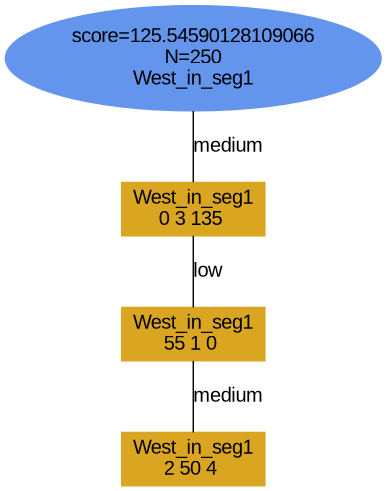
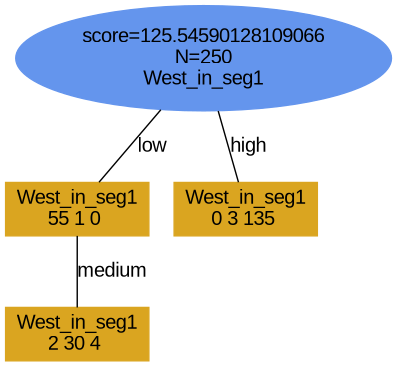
edge "score=125.54590128109066 N=250 West_in_seg1" -- "West_in_seg1 0 3 135": label "medium" -> "high"
edge "West_in_seg1 0 3 135" -- "West_in_seg1 55 1 0": now "score=125.54590128109066 N=250 West_in_seg1" -- "West_in_seg1 55 1 0"
node "West_in_seg1 2 50 4": label "West_in_seg1 2 50 4" -> "West_in_seg1 2 30 4"
